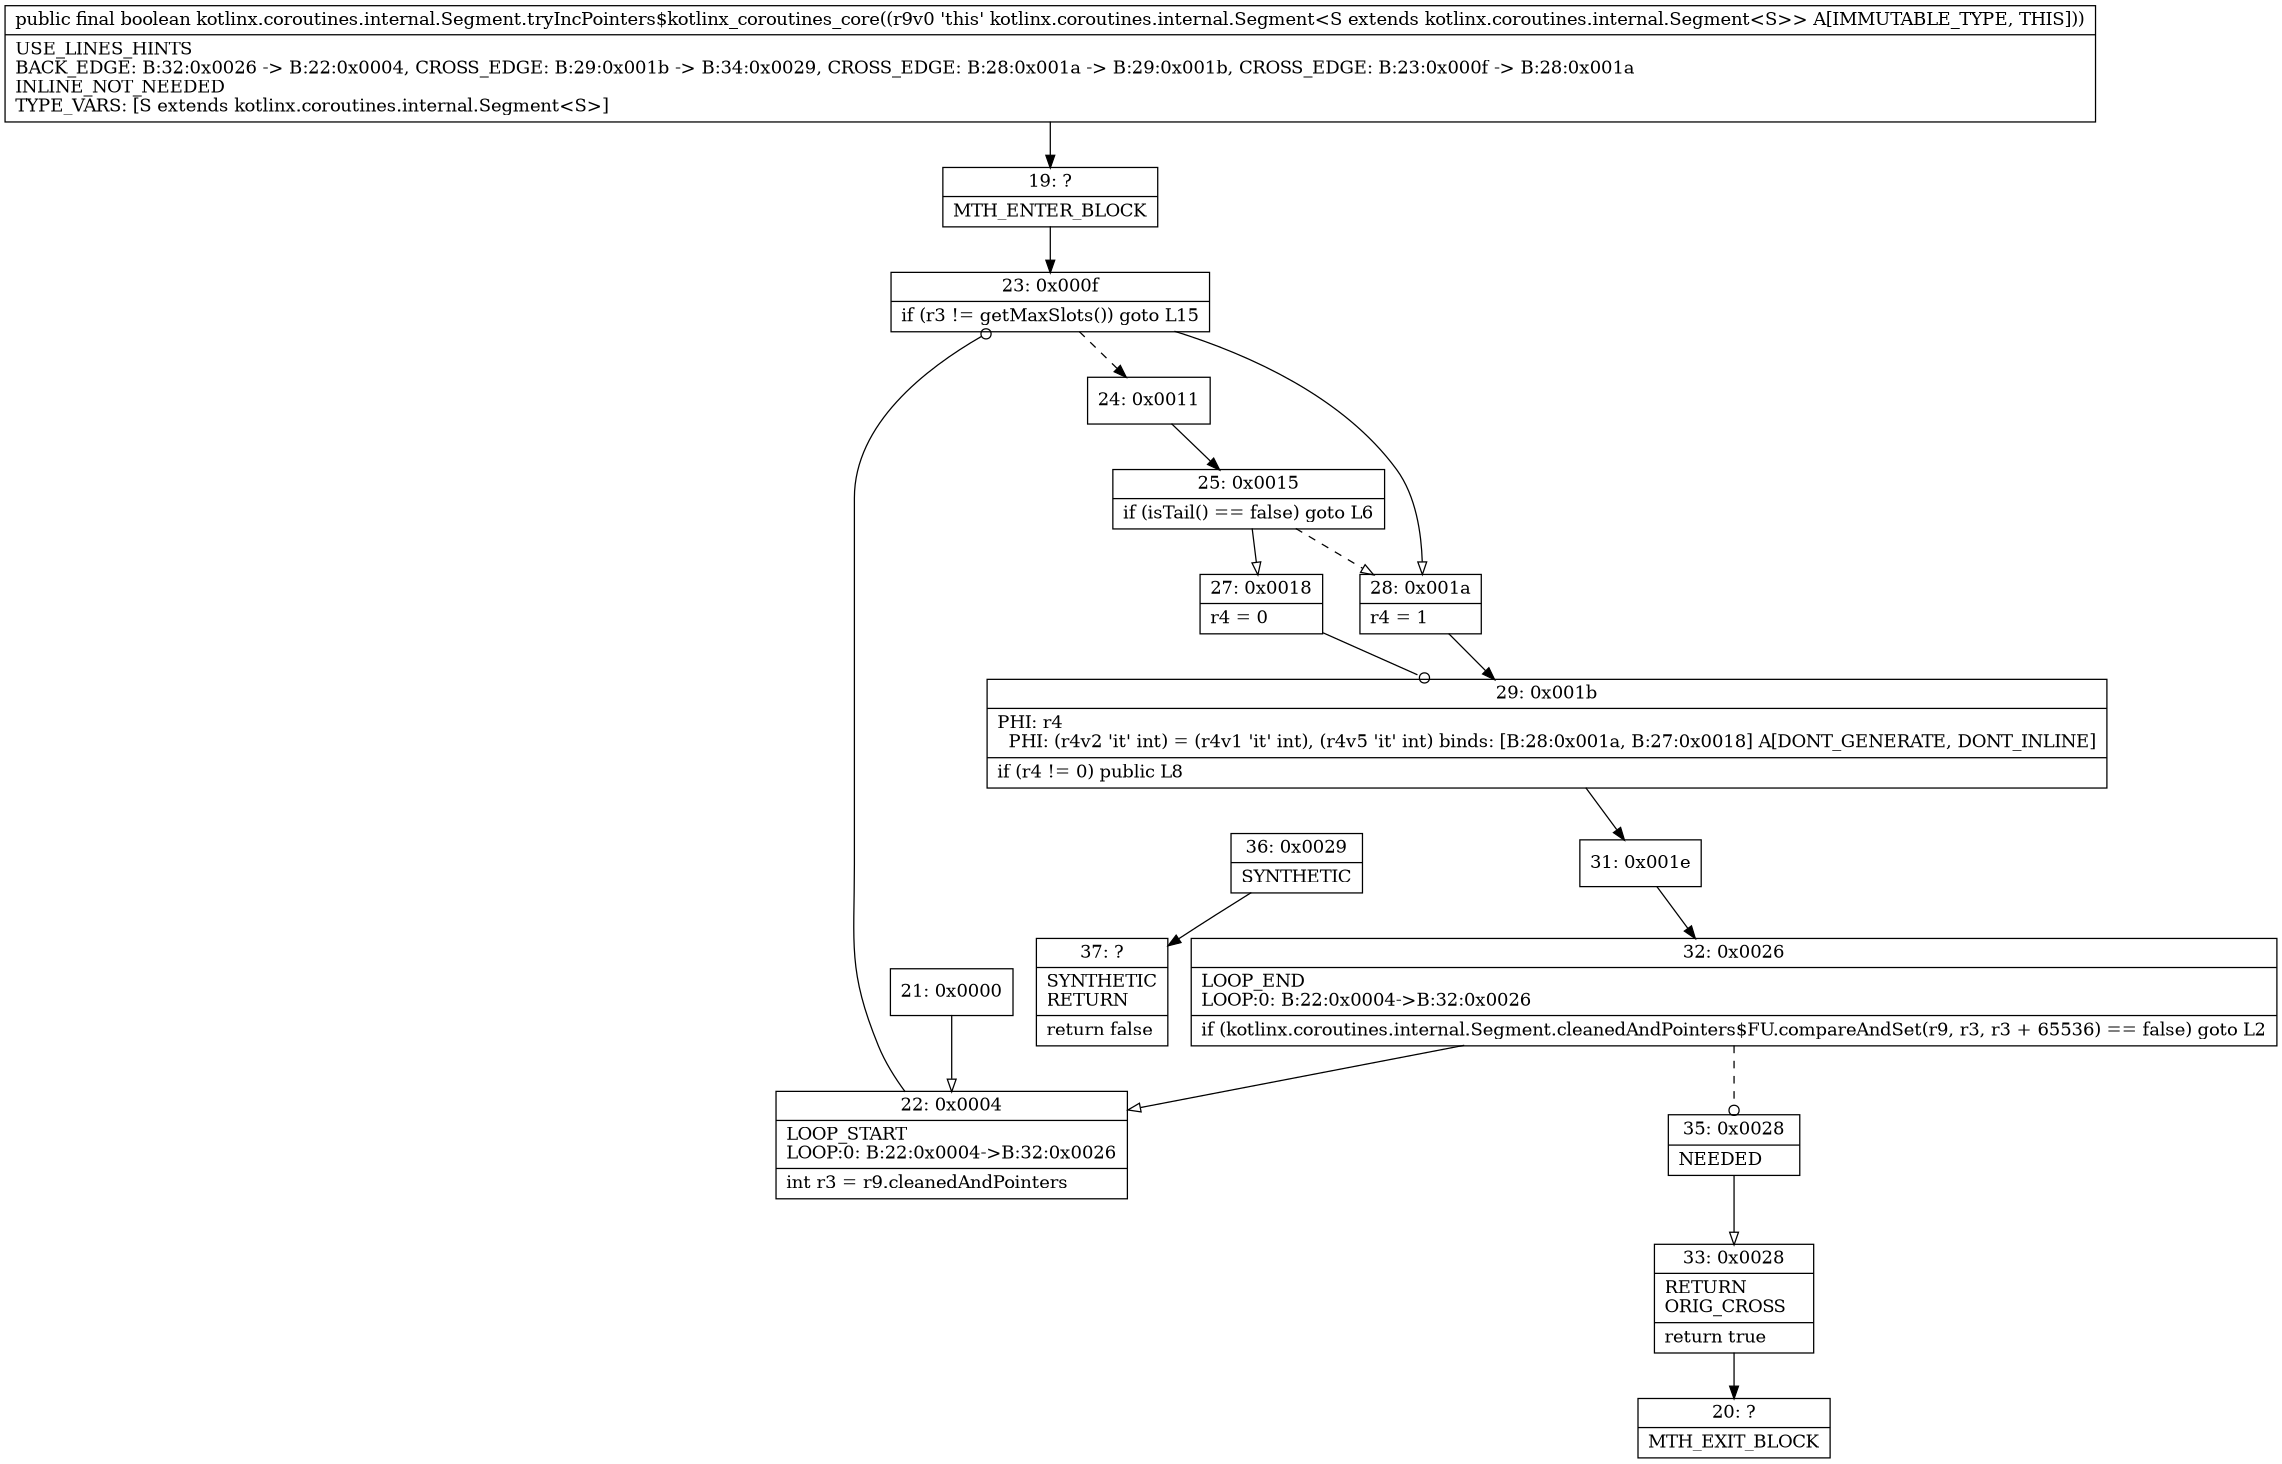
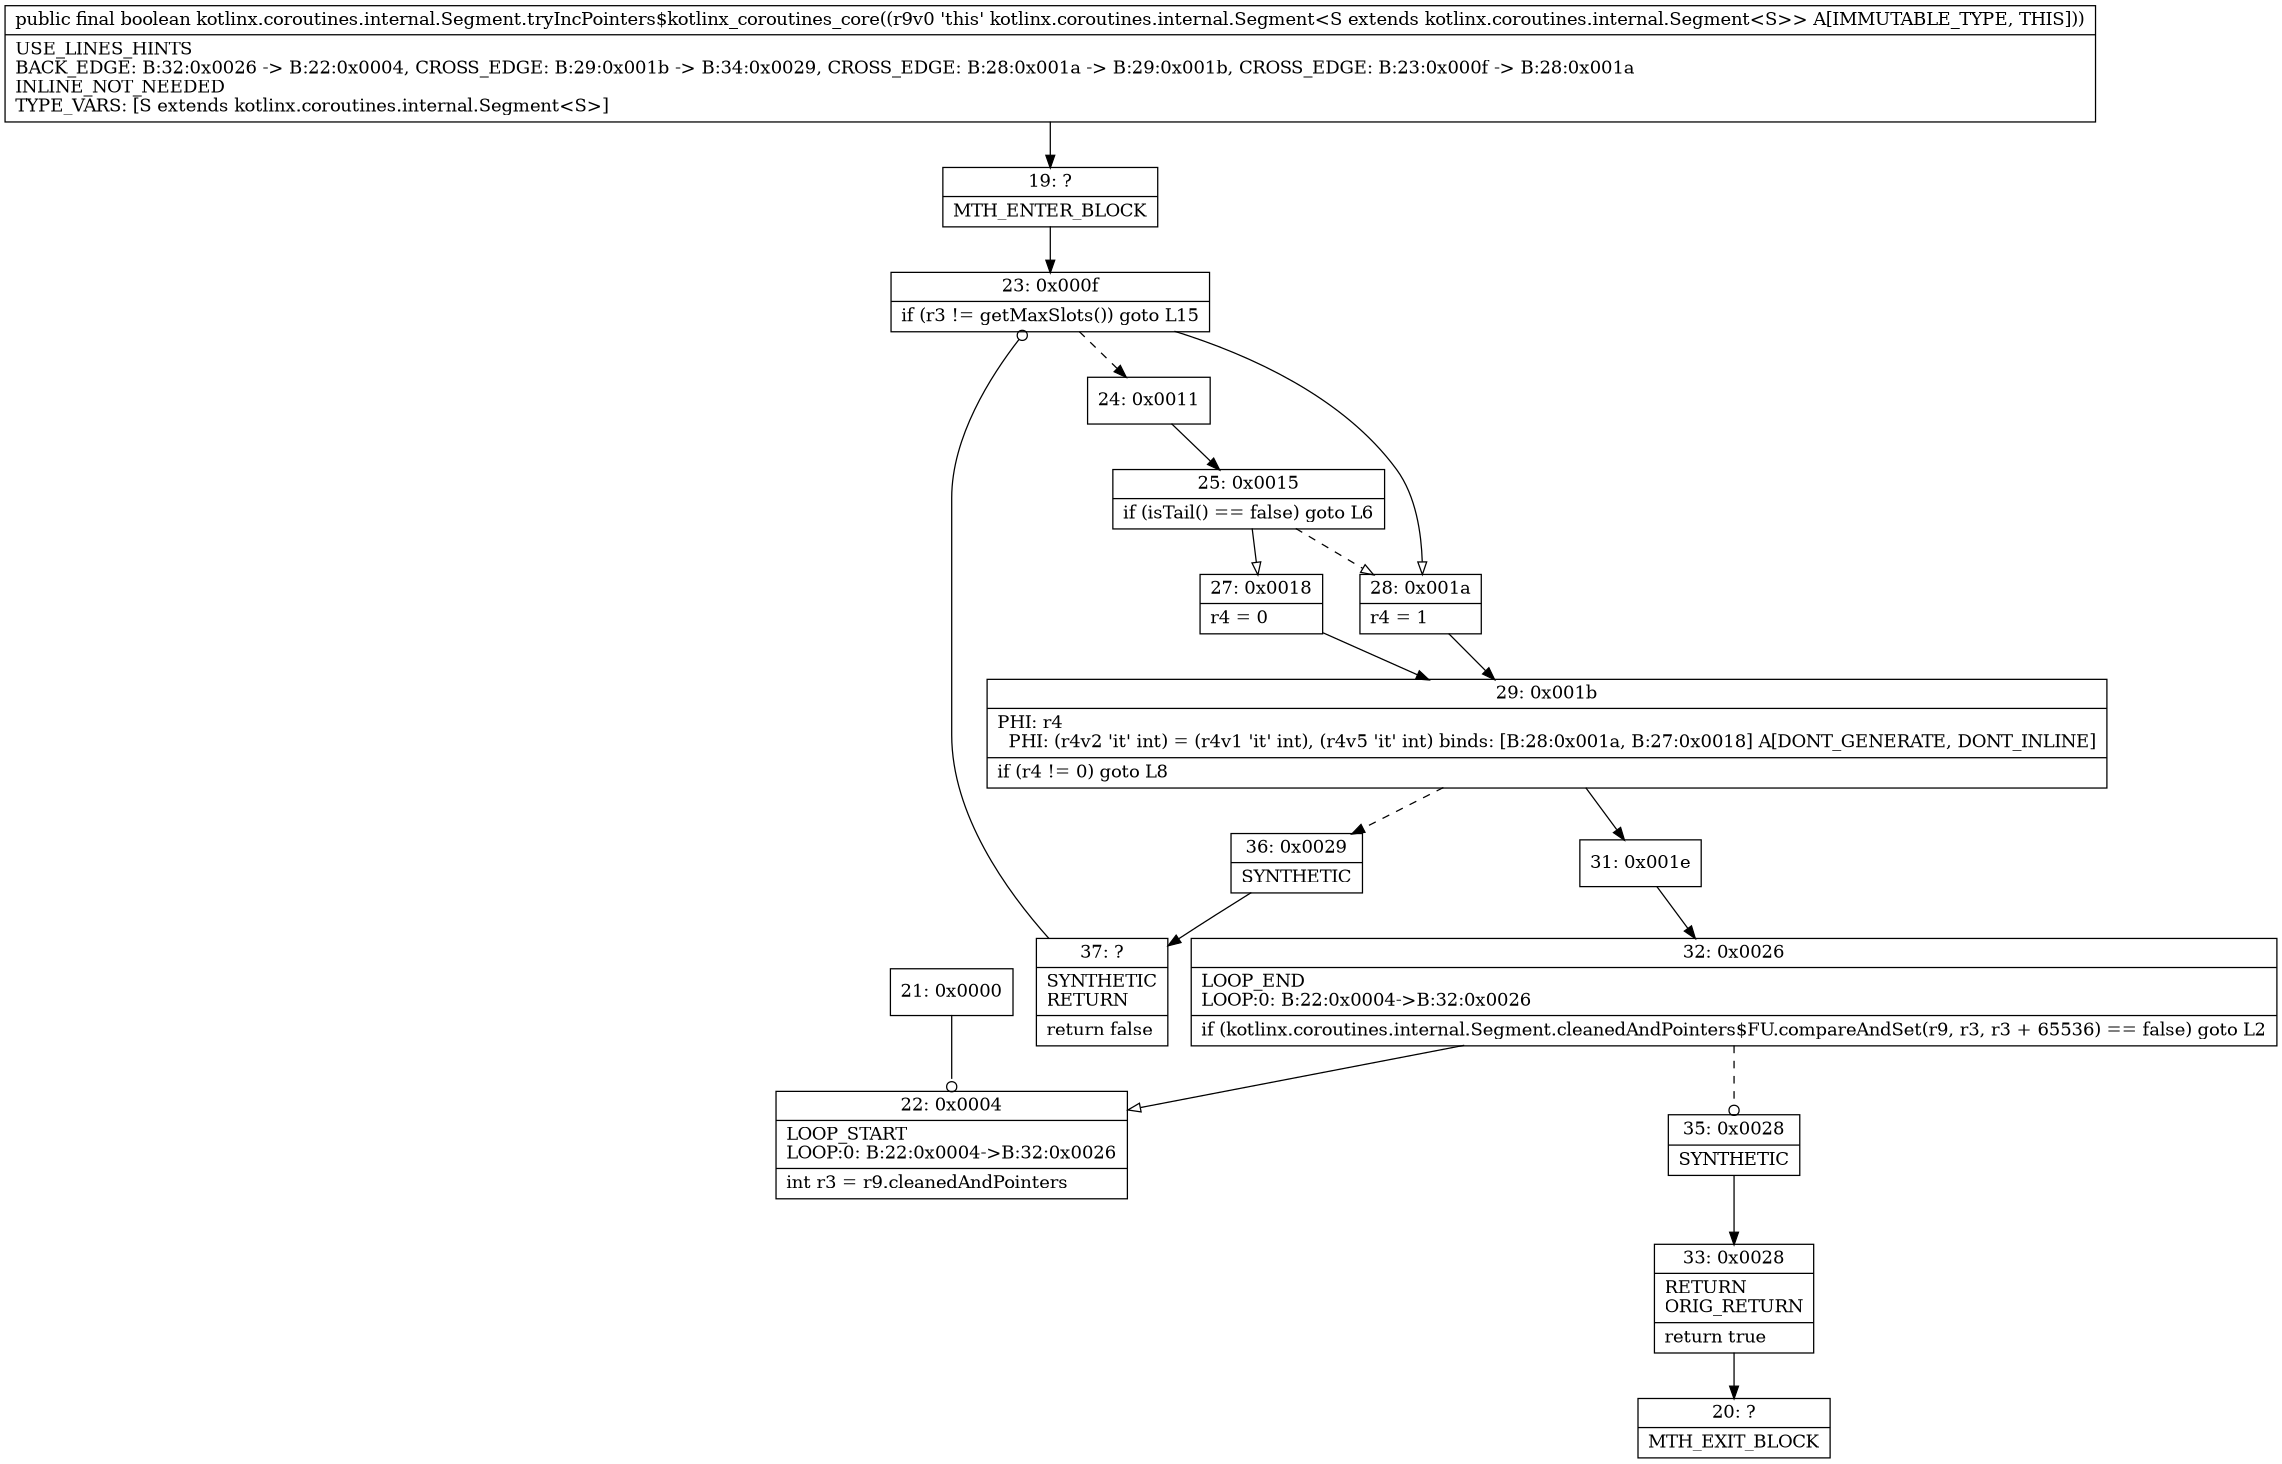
edge "27: 0x0018" -> "29: 0x001b": arrowhead odot -> normal
edge "22: 0x0004" -> "23: 0x000f": now "37: ?" -> "23: 0x000f"
node "29: 0x001b": text "if (r4 != 0) public L8" -> "if (r4 != 0) goto L8"
edge "29: 0x001b" -> "36: 0x0029": added
edge "21: 0x0000" -> "22: 0x0004": arrowhead onormal -> odot
node "35: 0x0028": text "NEEDED" -> "SYNTHETIC"
edge "35: 0x0028" -> "33: 0x0028": arrowhead onormal -> normal
node "33: 0x0028": text "ORIG_CROSS" -> "ORIG_RETURN"
